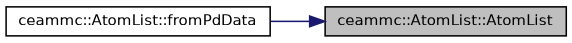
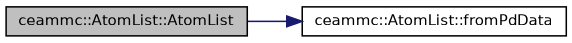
edge "ceammc::AtomList::fromPdData" -> "ceammc::AtomList::AtomList": reversed
